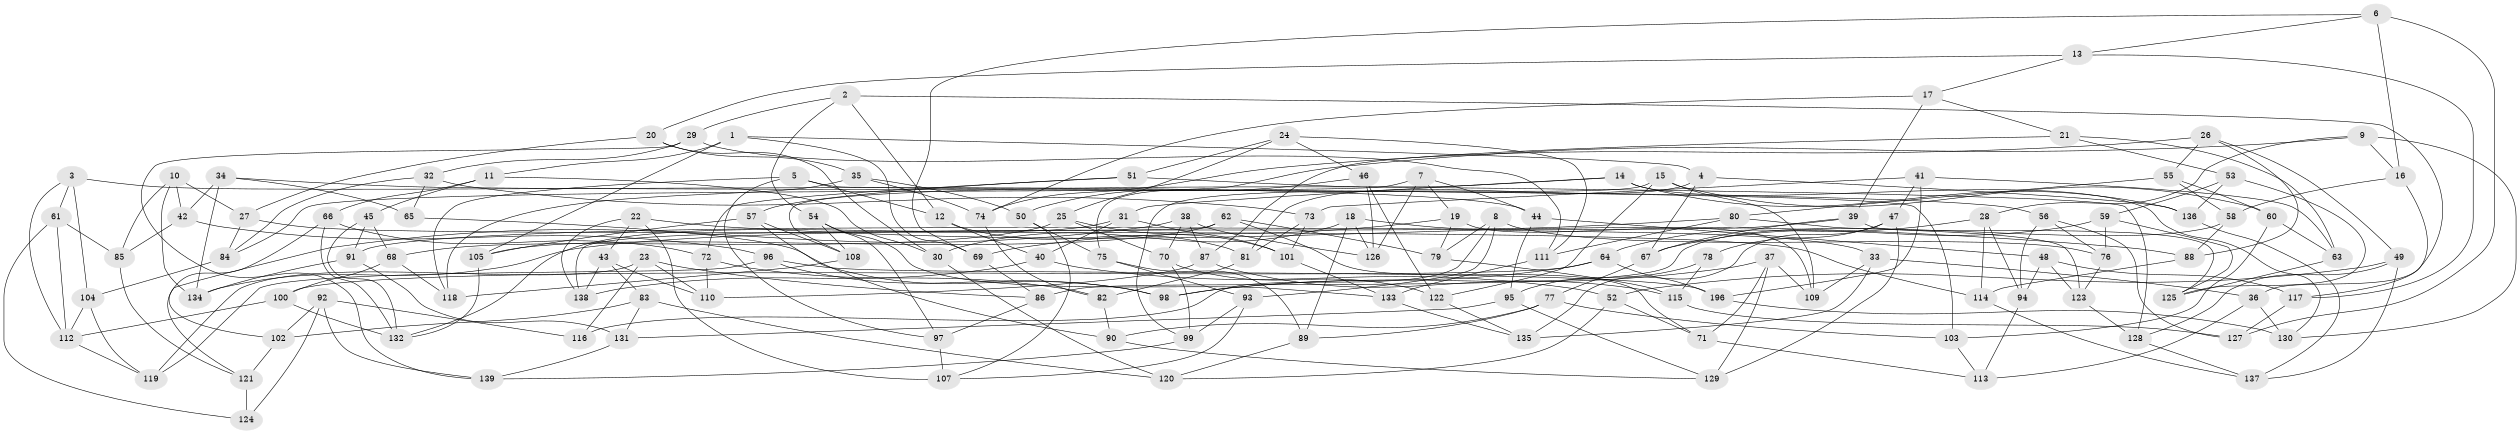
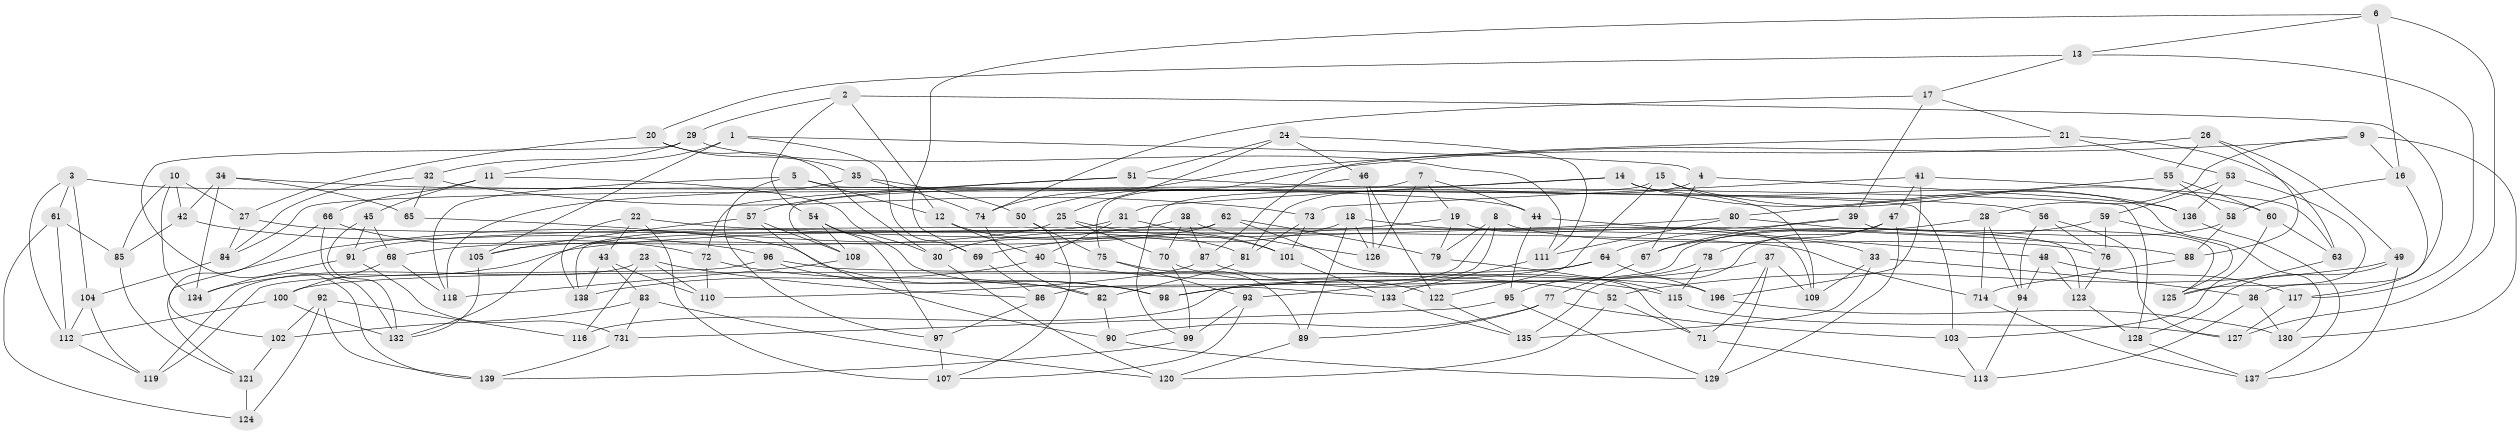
node "114": label "114" -> "714"
node "131": label "131" -> "731"
